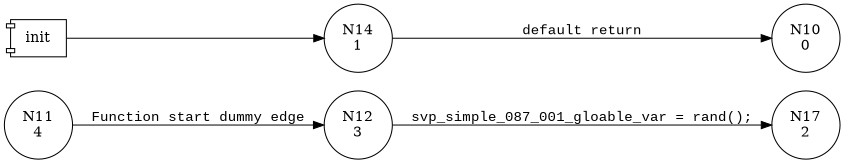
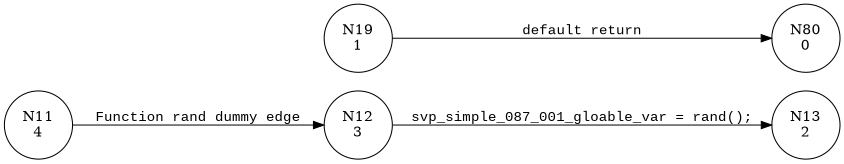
node "init": removed
node "N14 1": label "N14 1" -> "N19 1"
node "N10 0": label "N10 0" -> "N80 0"
edge "N11 4" -> "N12 3": label "Function start dummy edge" -> "Function rand dummy edge"
node "N17 2": label "N17 2" -> "N13 2"
